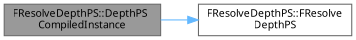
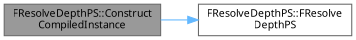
node "FResolveDepthPS::DepthPS CompiledInstance": label "FResolveDepthPS::DepthPS CompiledInstance" -> "FResolveDepthPS::Construct CompiledInstance"
